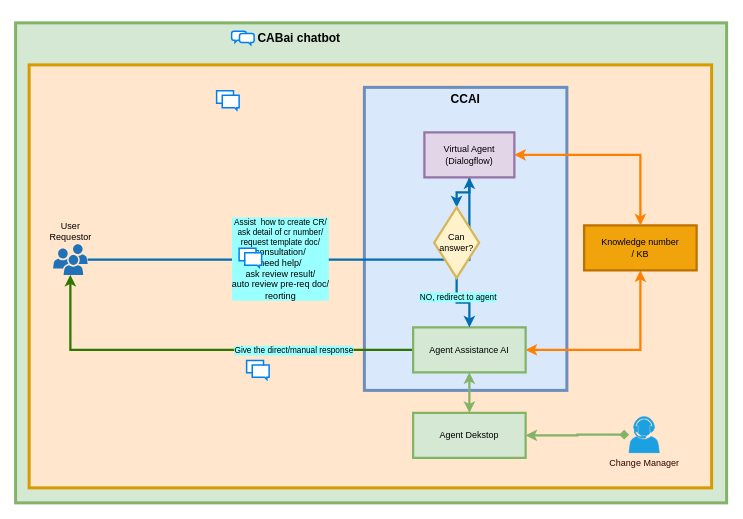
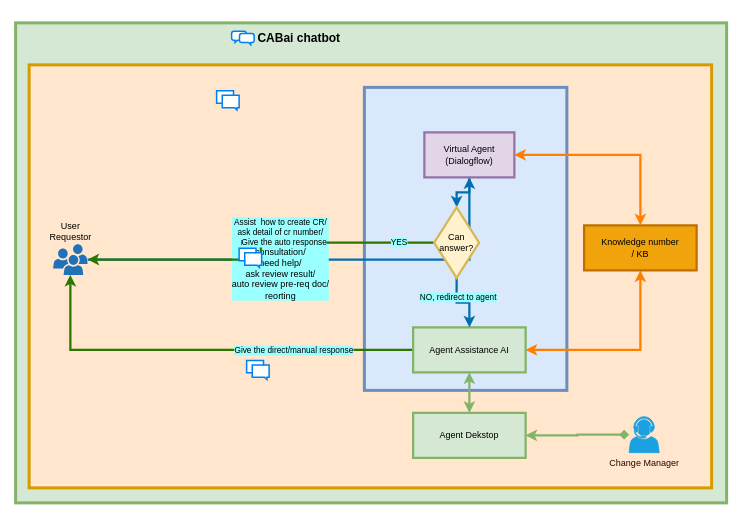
node "CCAI": removed
edge "Can answer?" -> "User Requestor": added, labels "YES", "Give the auto response"
